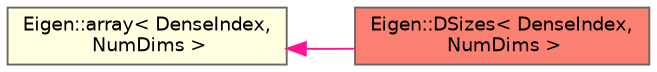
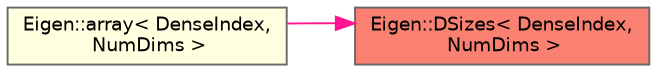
edge "Eigen::DSizes< DenseIndex, NumDims >" -> "Eigen::array< DenseIndex, NumDims >": reversed
